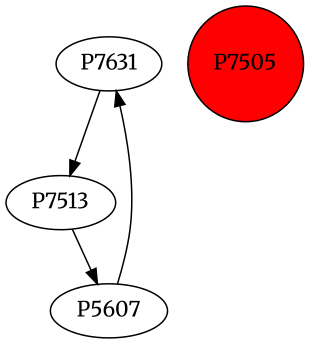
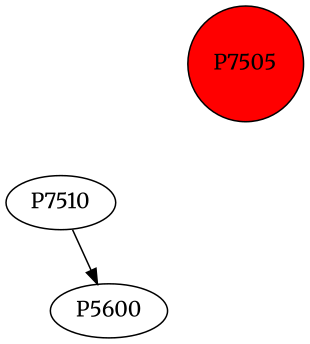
node "P7631": removed
node "P7513": label "P7513" -> "P7510"
node "P5607": label "P5607" -> "P5600"
